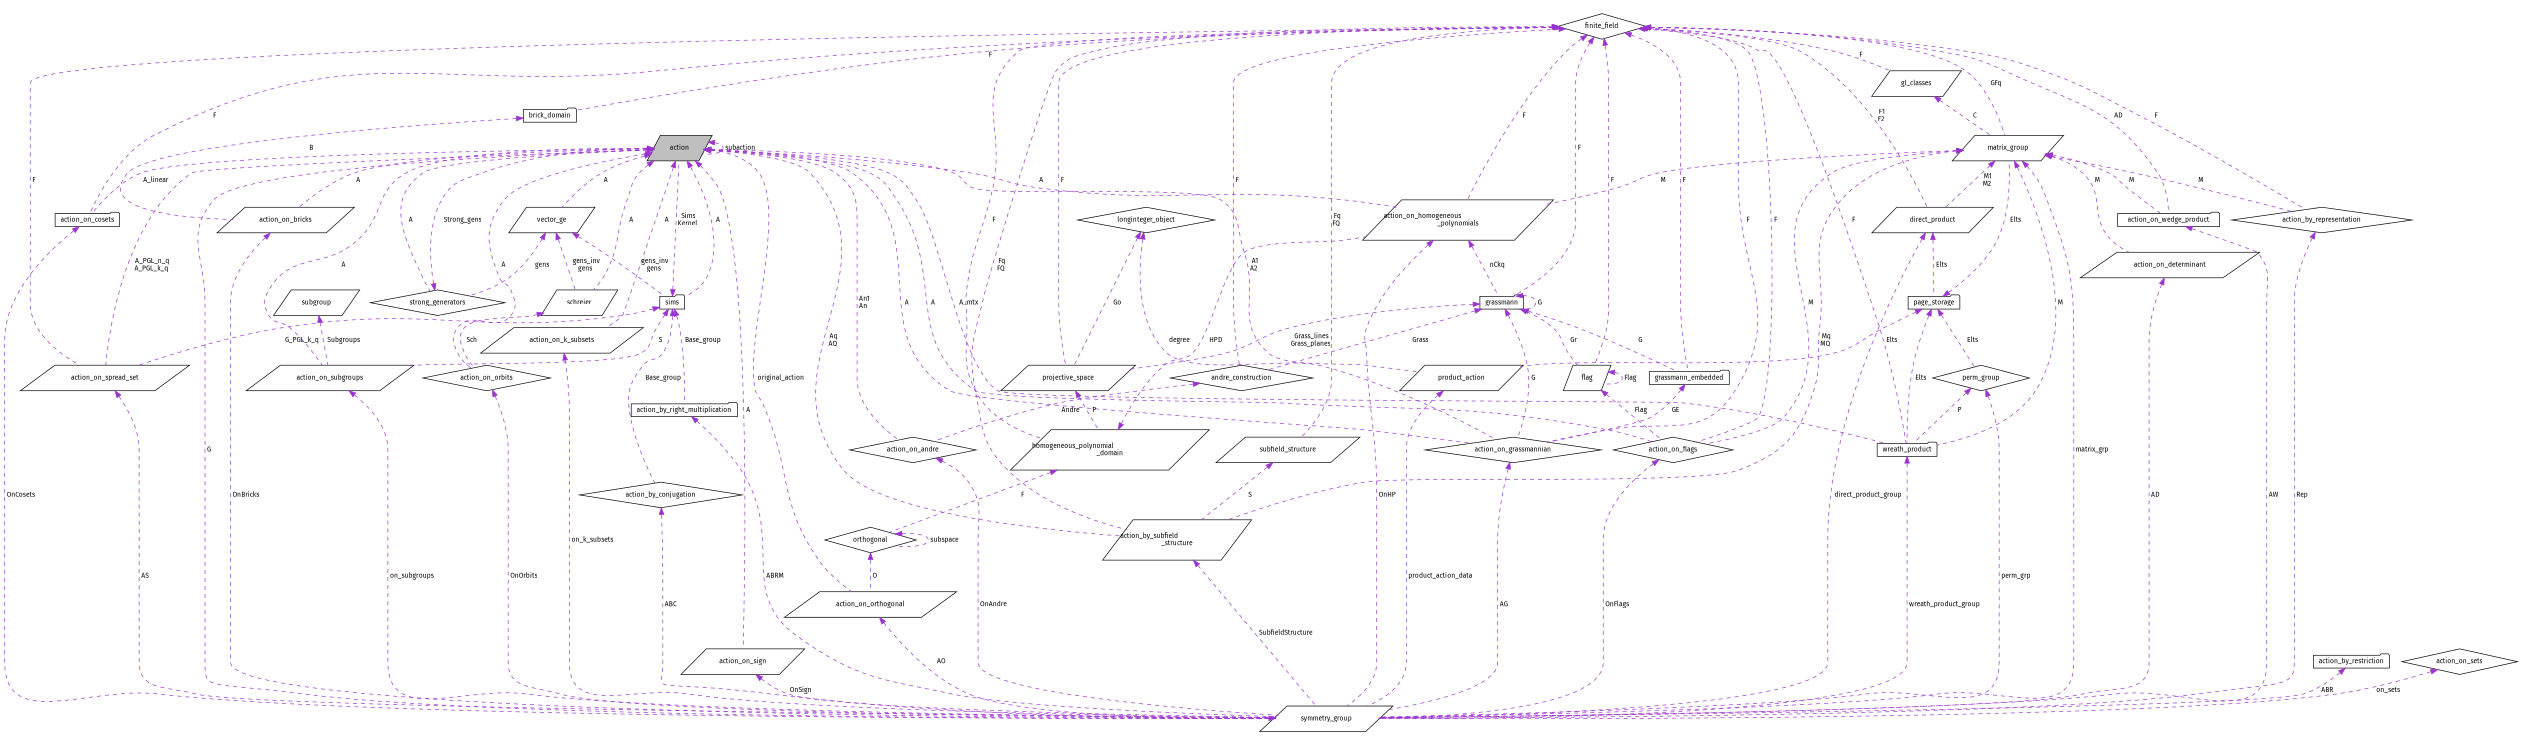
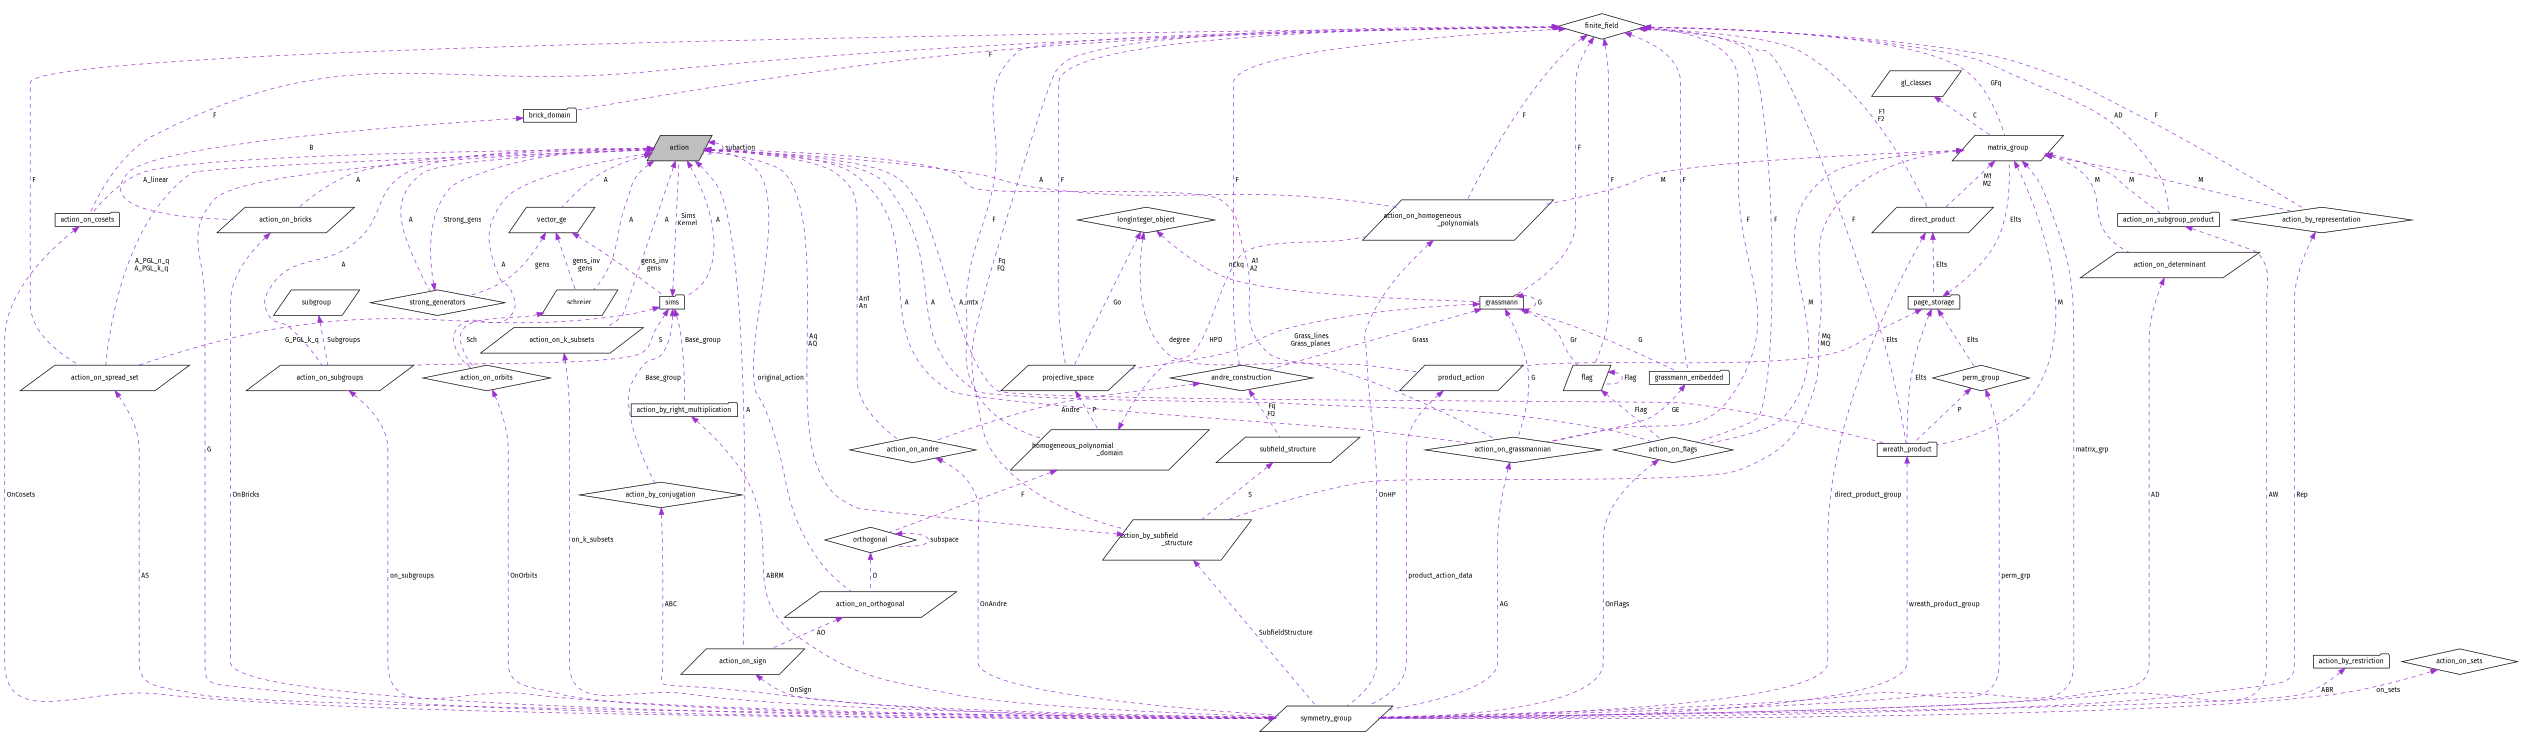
edge "gl_classes" -> "finite_field": removed, label "F"
edge "subfield_structure" -> "finite_field": now "subfield_structure" -> "andre_construction"
node "action_on_wedge_product": label "action_on_wedge_product" -> "action_on_subgroup_product"
edge "grassmann" -> "action_on_homogeneous _polynomials": now "grassmann" -> "longinteger_object"
edge "action_by_subfield _structure" -> "action": reversed
edge "symmetry_group" -> "action_on_orthogonal": now "action_on_sign" -> "action_on_orthogonal"
